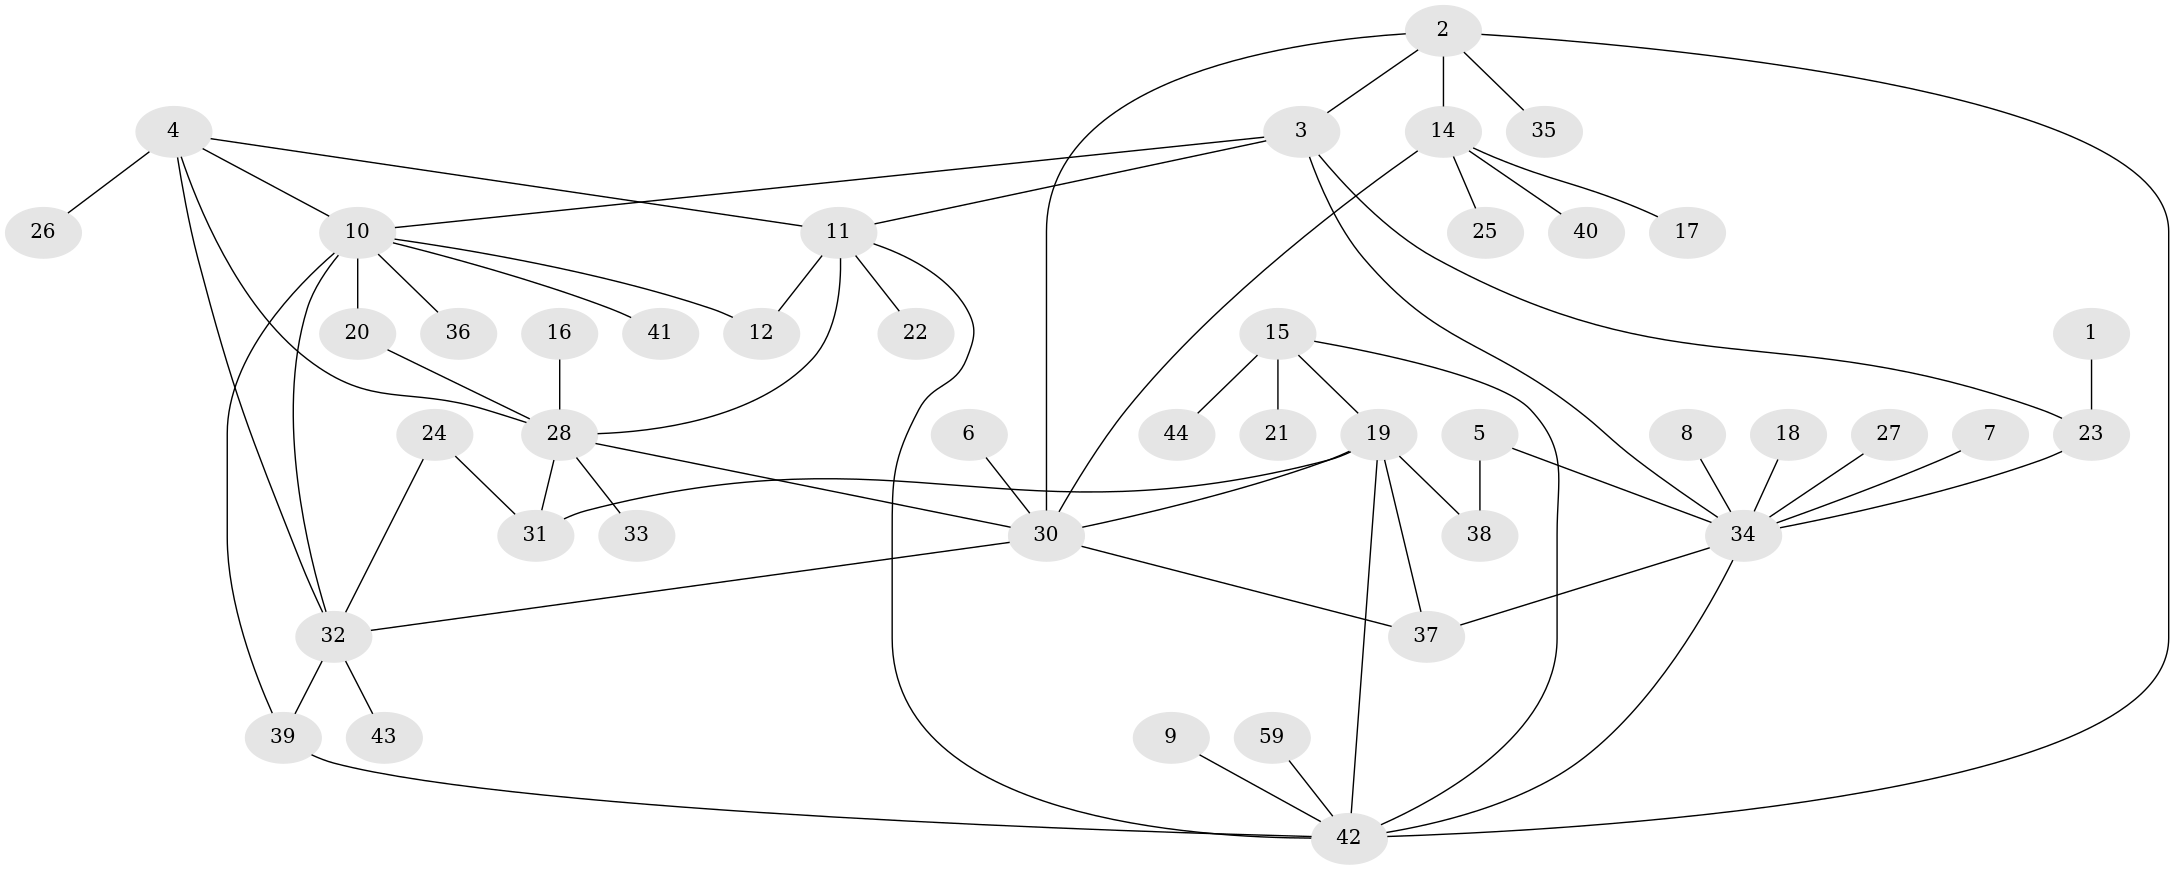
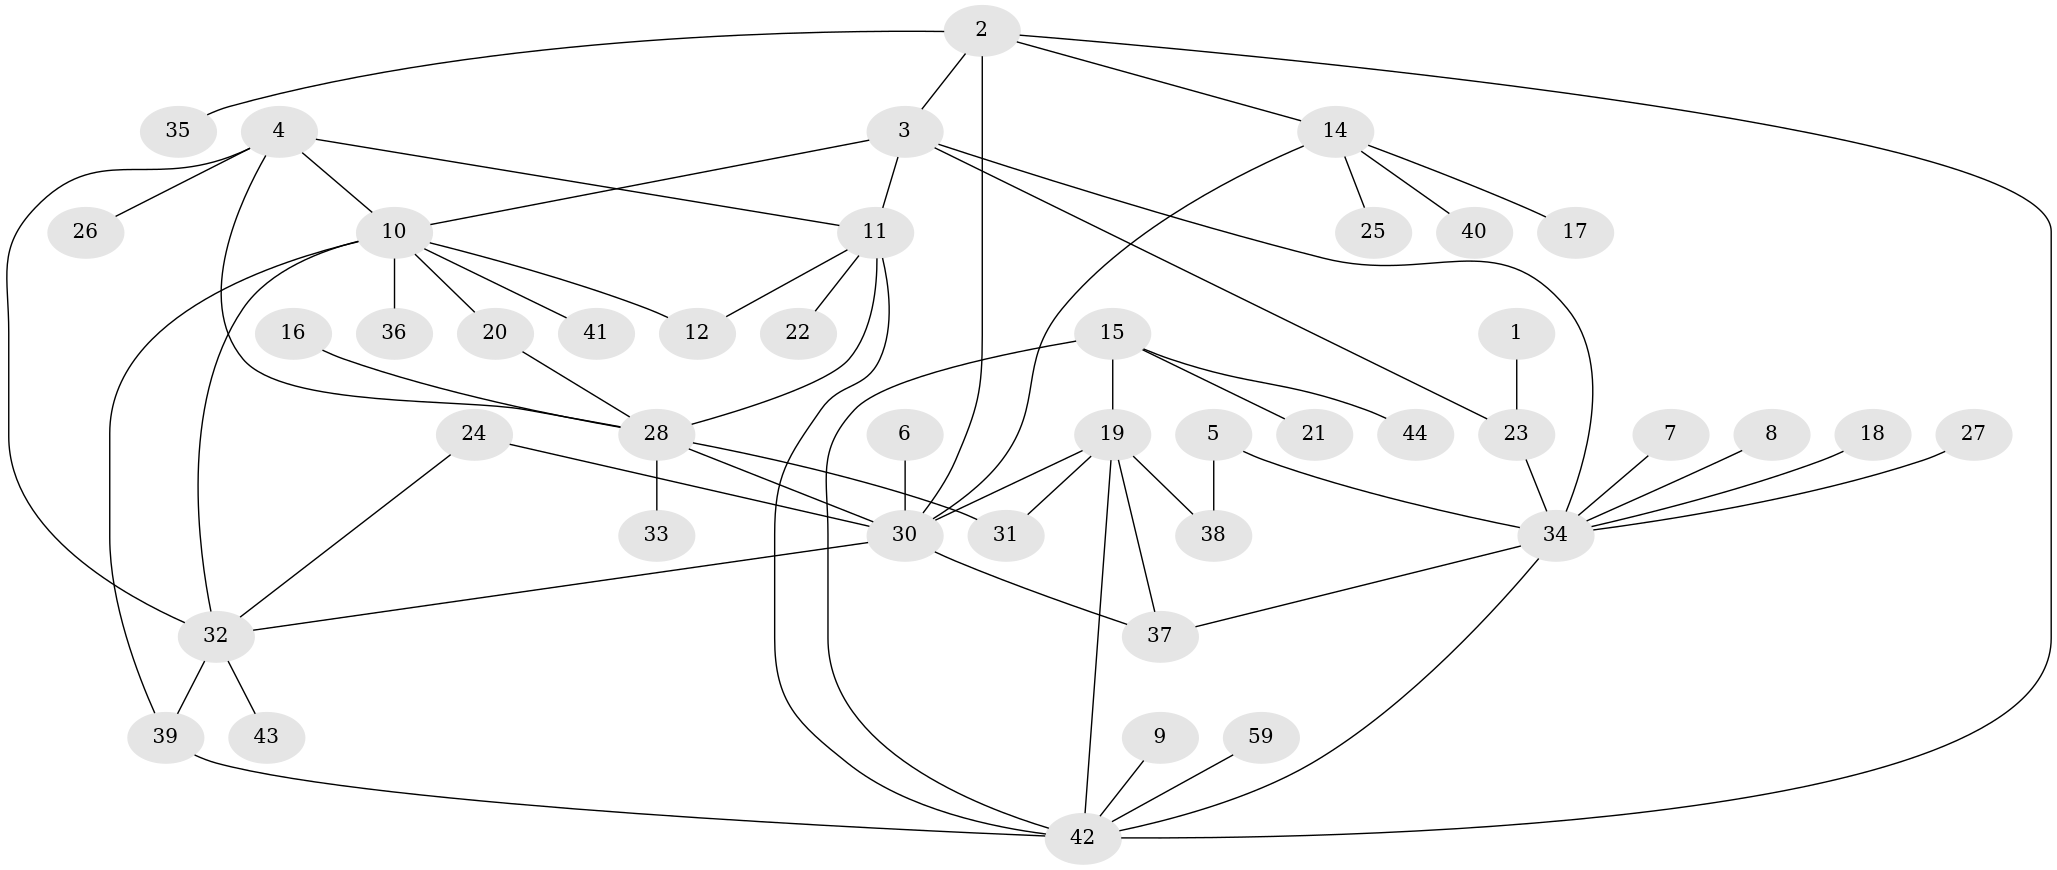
edge "24" -- "31": now "24" -- "30"
